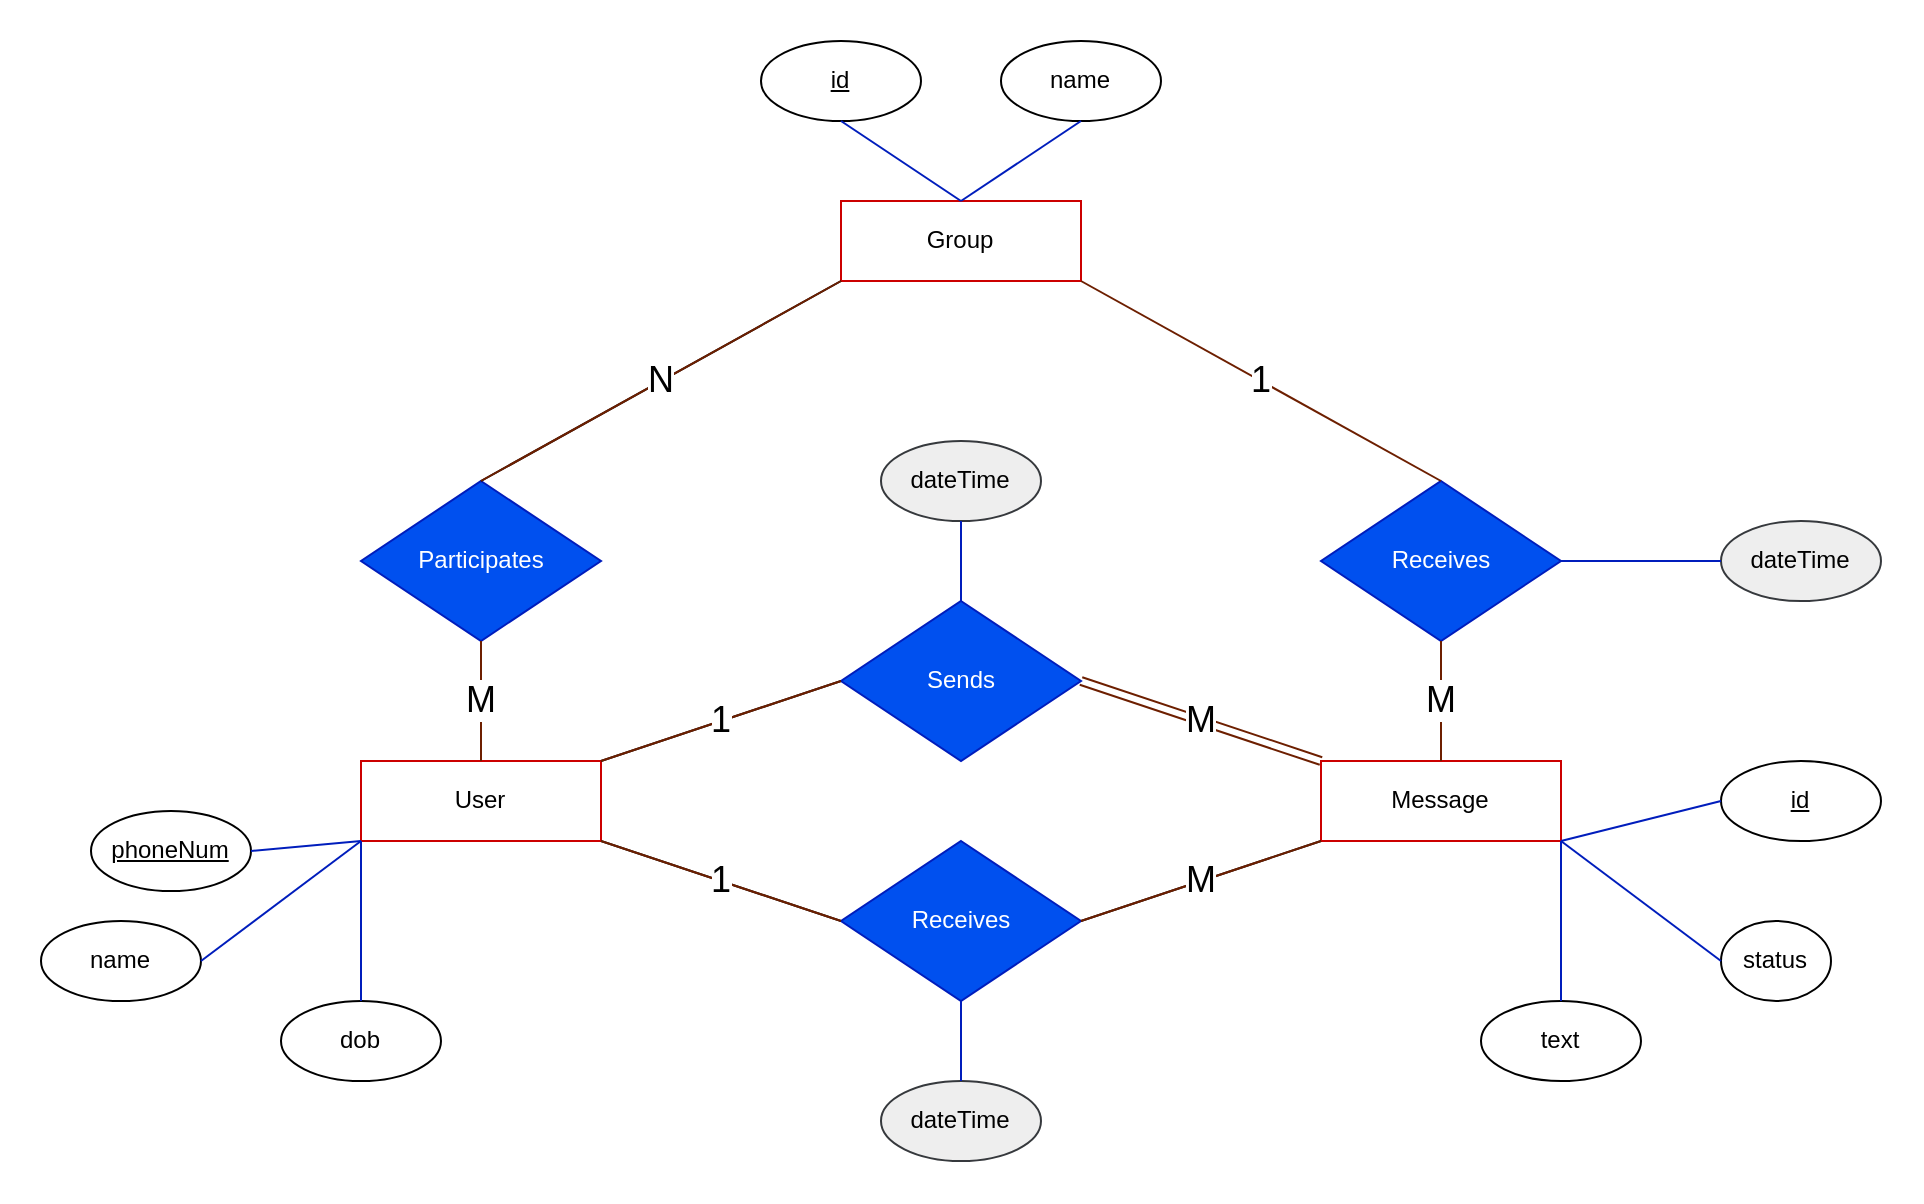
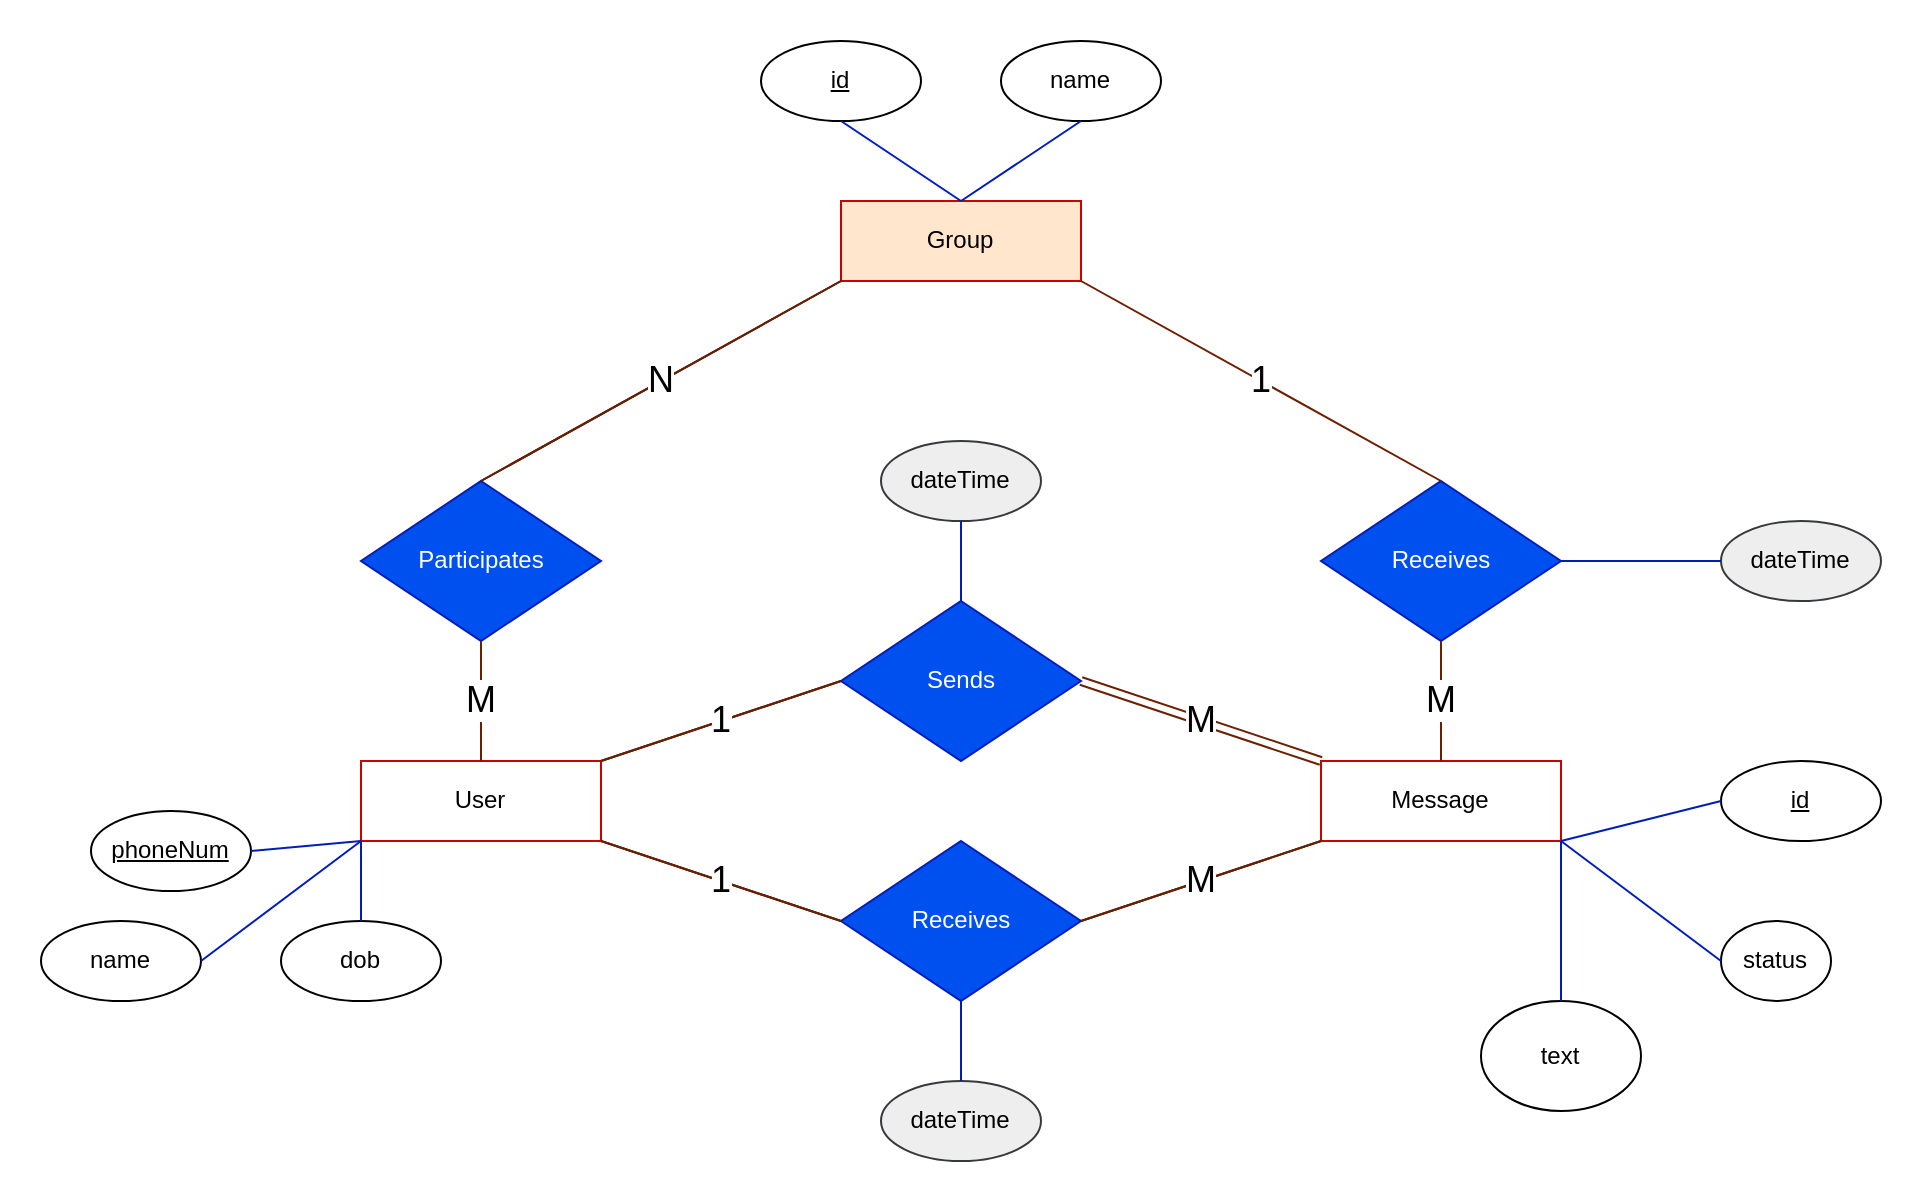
node "Group": fillcolor #ffffff -> #ffe6cc
node "dob": moved (361, 1041) -> (361, 961)
node "text": size 160x80 -> 160x110
